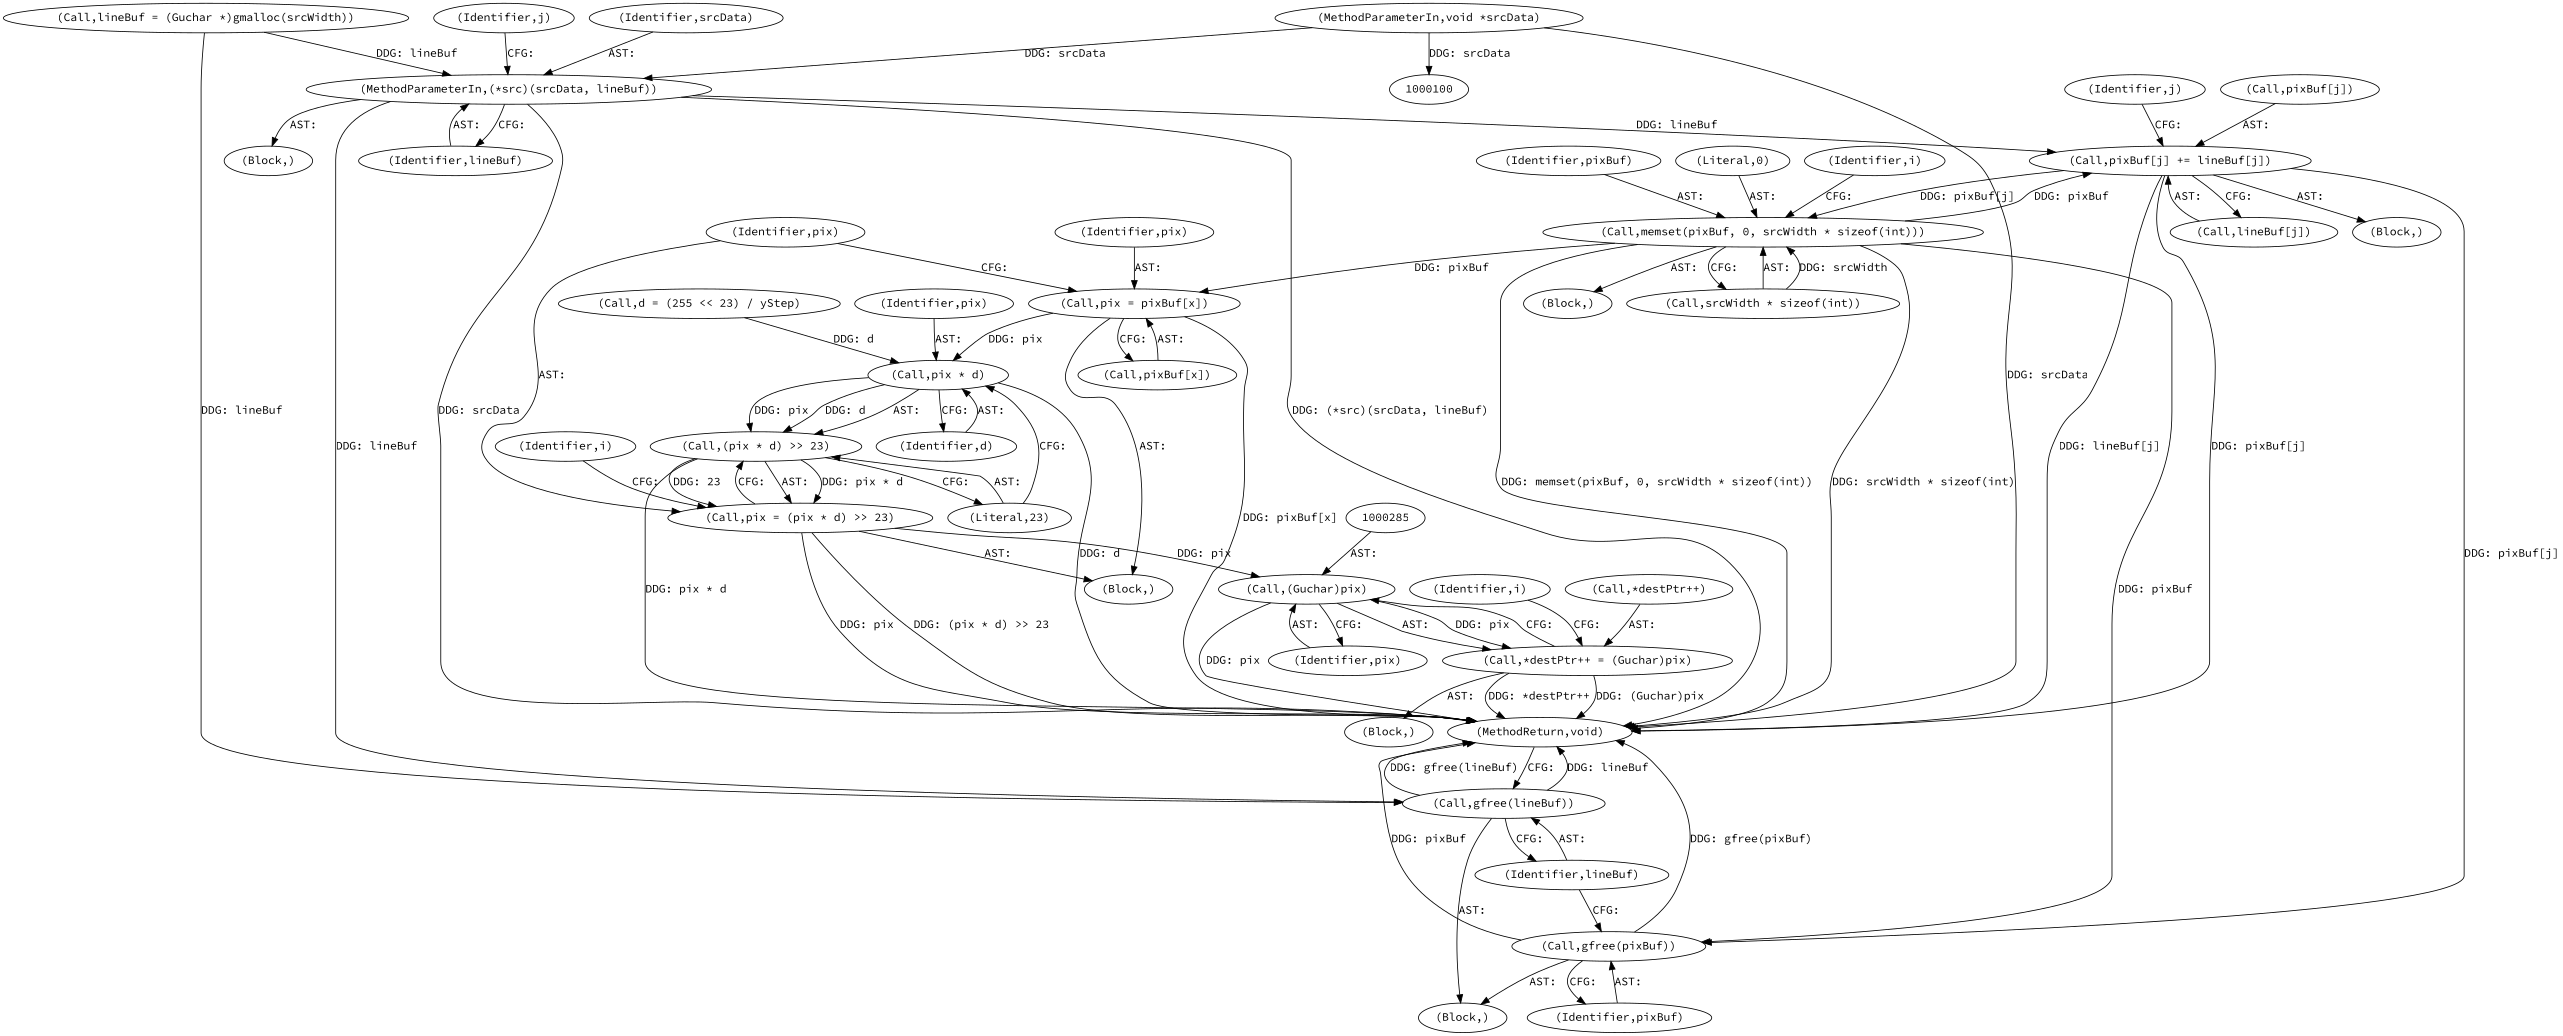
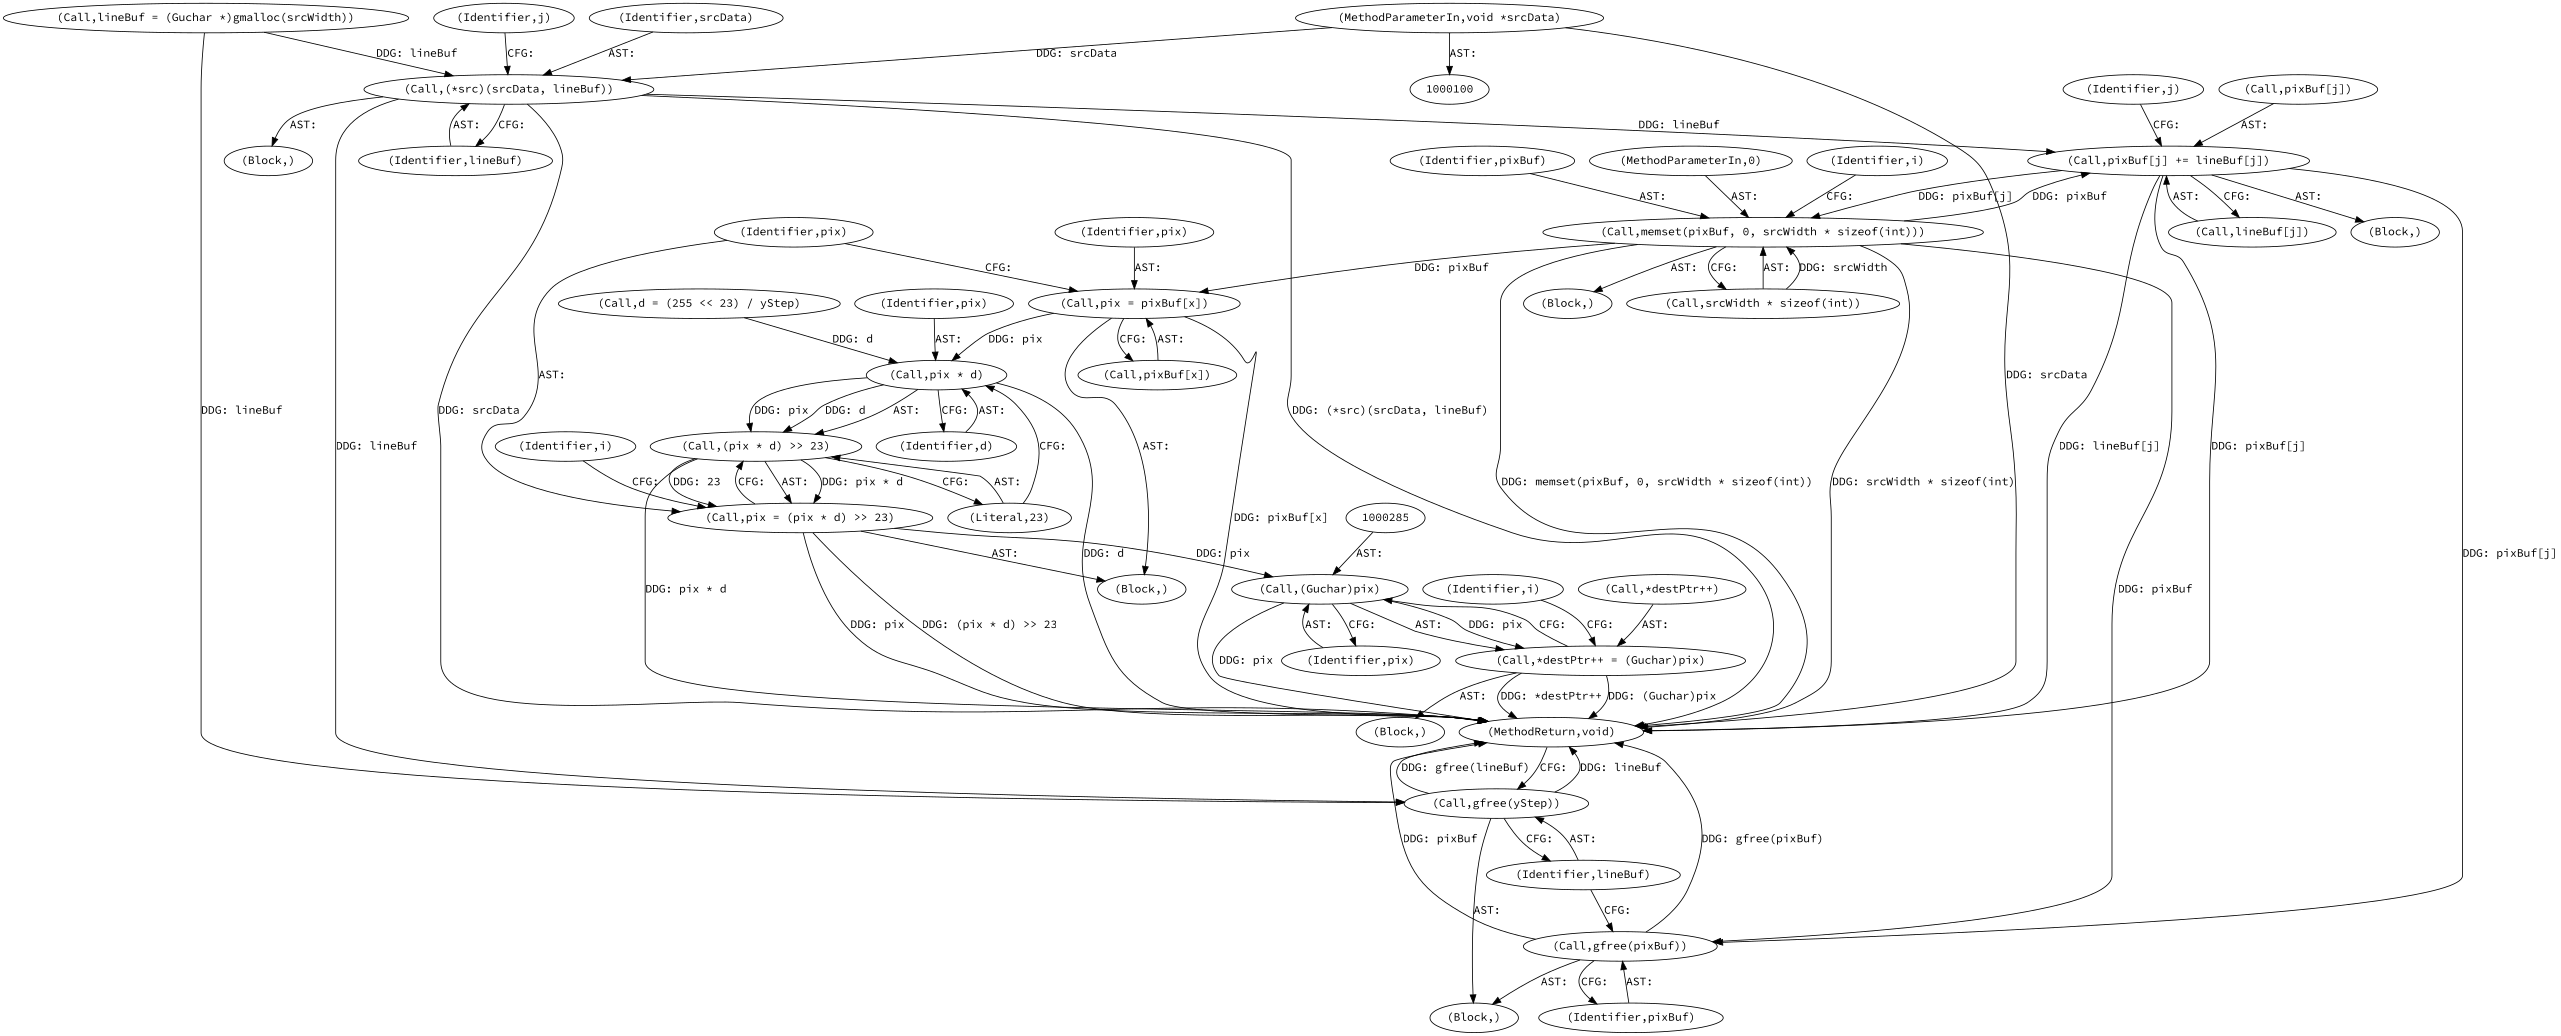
edge "(MethodParameterIn,void *srcData)" -> "1000100": label "DDG: srcData" -> "AST: "
node "(MethodParameterIn,(*src)(srcData, lineBuf))": label "(MethodParameterIn,(*src)(srcData, lineBuf))" -> "(Call,(*src)(srcData, lineBuf))"
node "(Literal,0)": label "(Literal,0)" -> "(MethodParameterIn,0)"
node "(Call,gfree(lineBuf))": label "(Call,gfree(lineBuf))" -> "(Call,gfree(yStep))"
